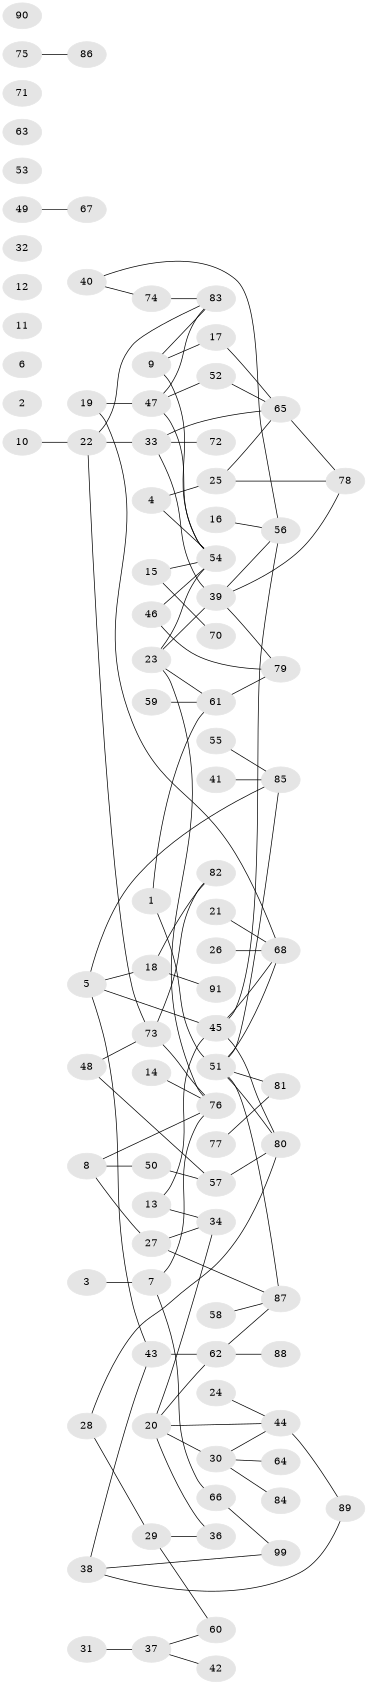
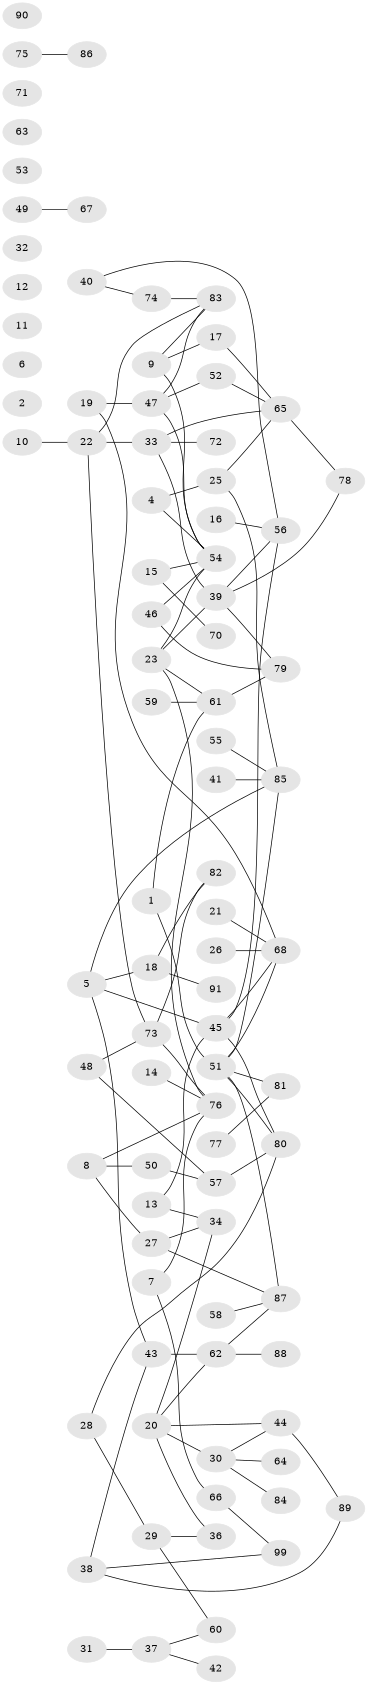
edge "25" -- "78": now "25" -- "85"
node "3": removed
node "24": removed
